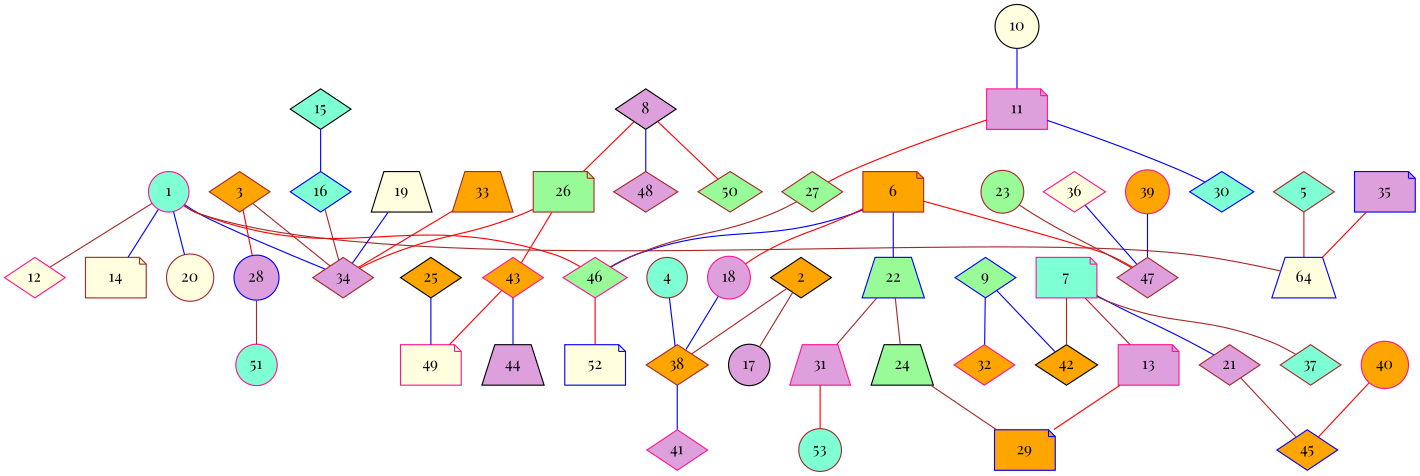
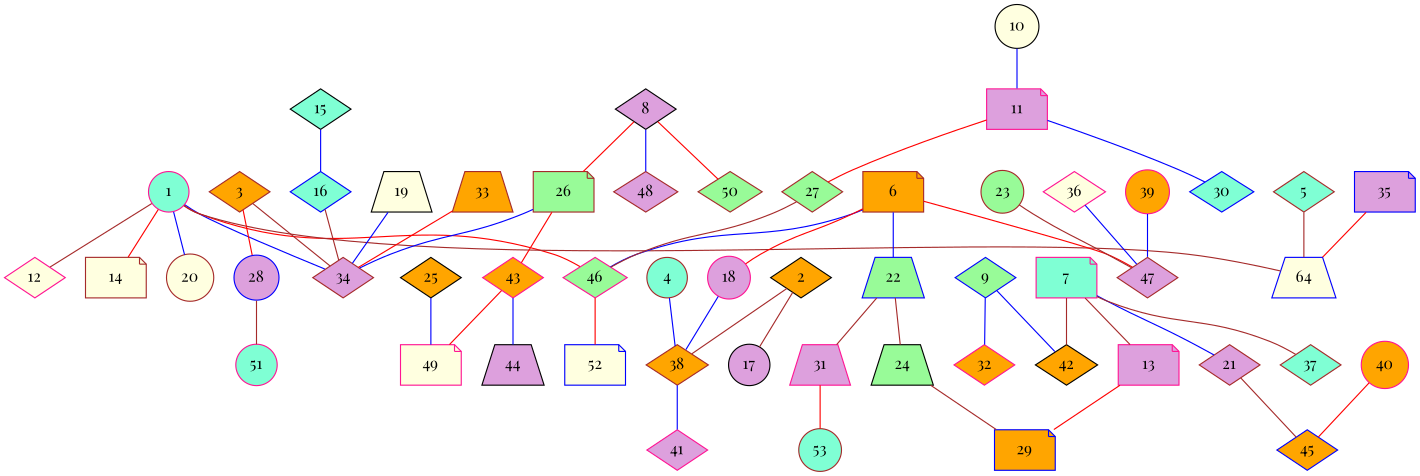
edge "26" -- "34": color red -> blue
edge "1" -- "14": color blue -> red
